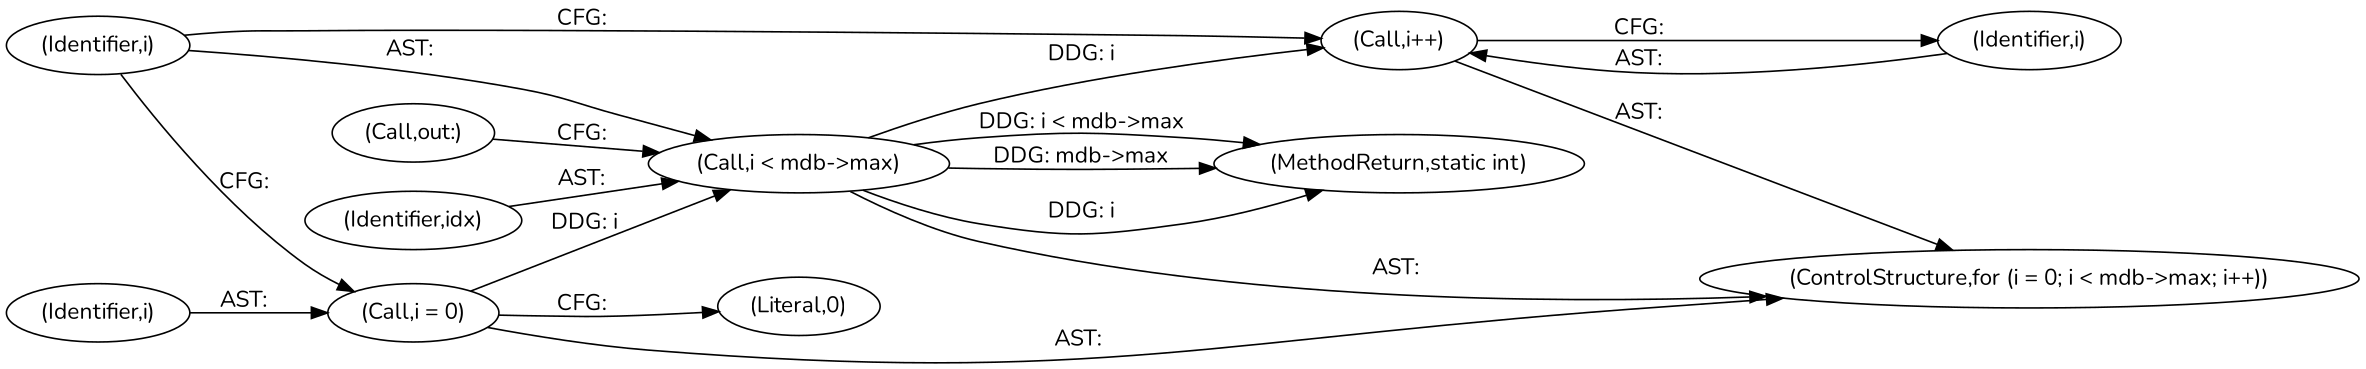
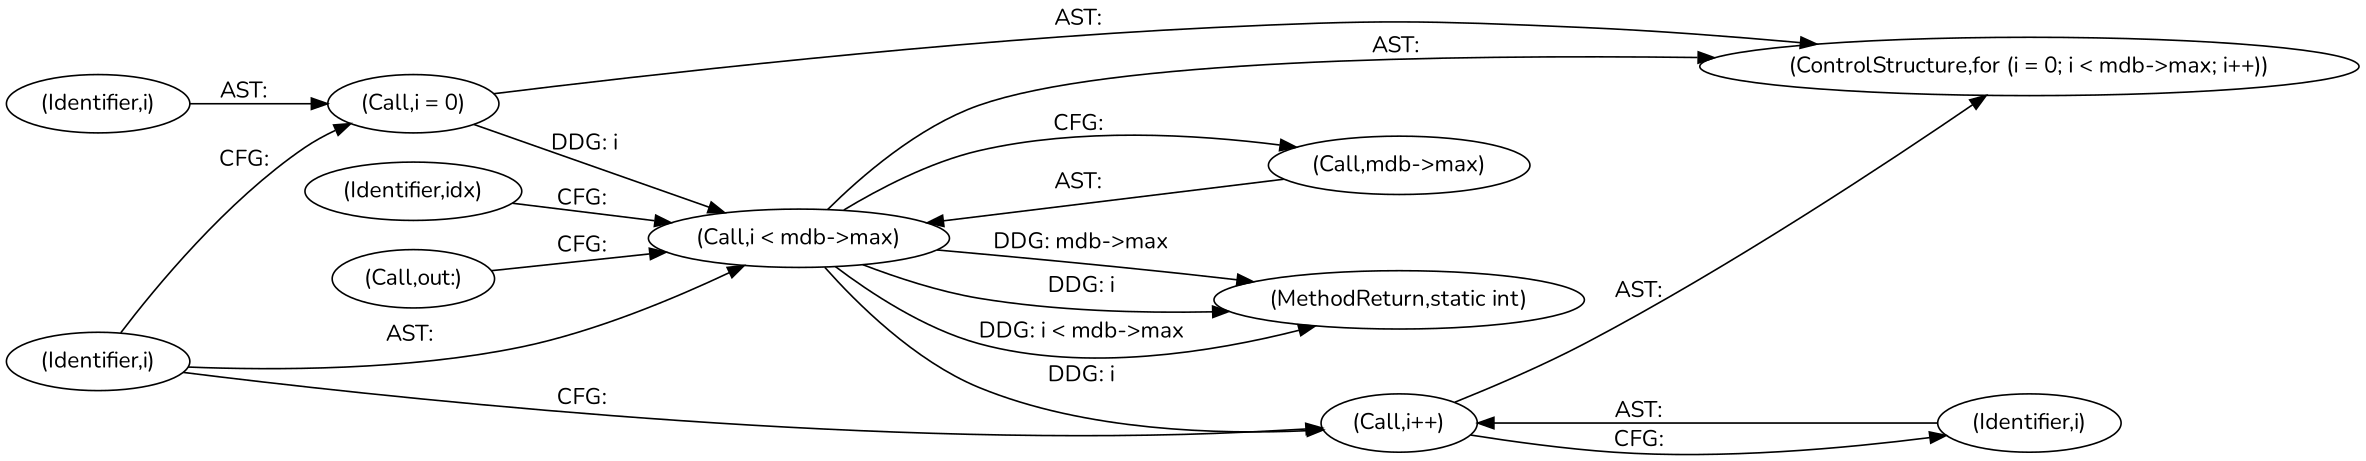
node "(Call,mdb->max)": added
edge "(Identifier,idx)" -> "(Call,i < mdb->max)": label "AST: " -> "CFG: "
node "(Literal,0)": removed
